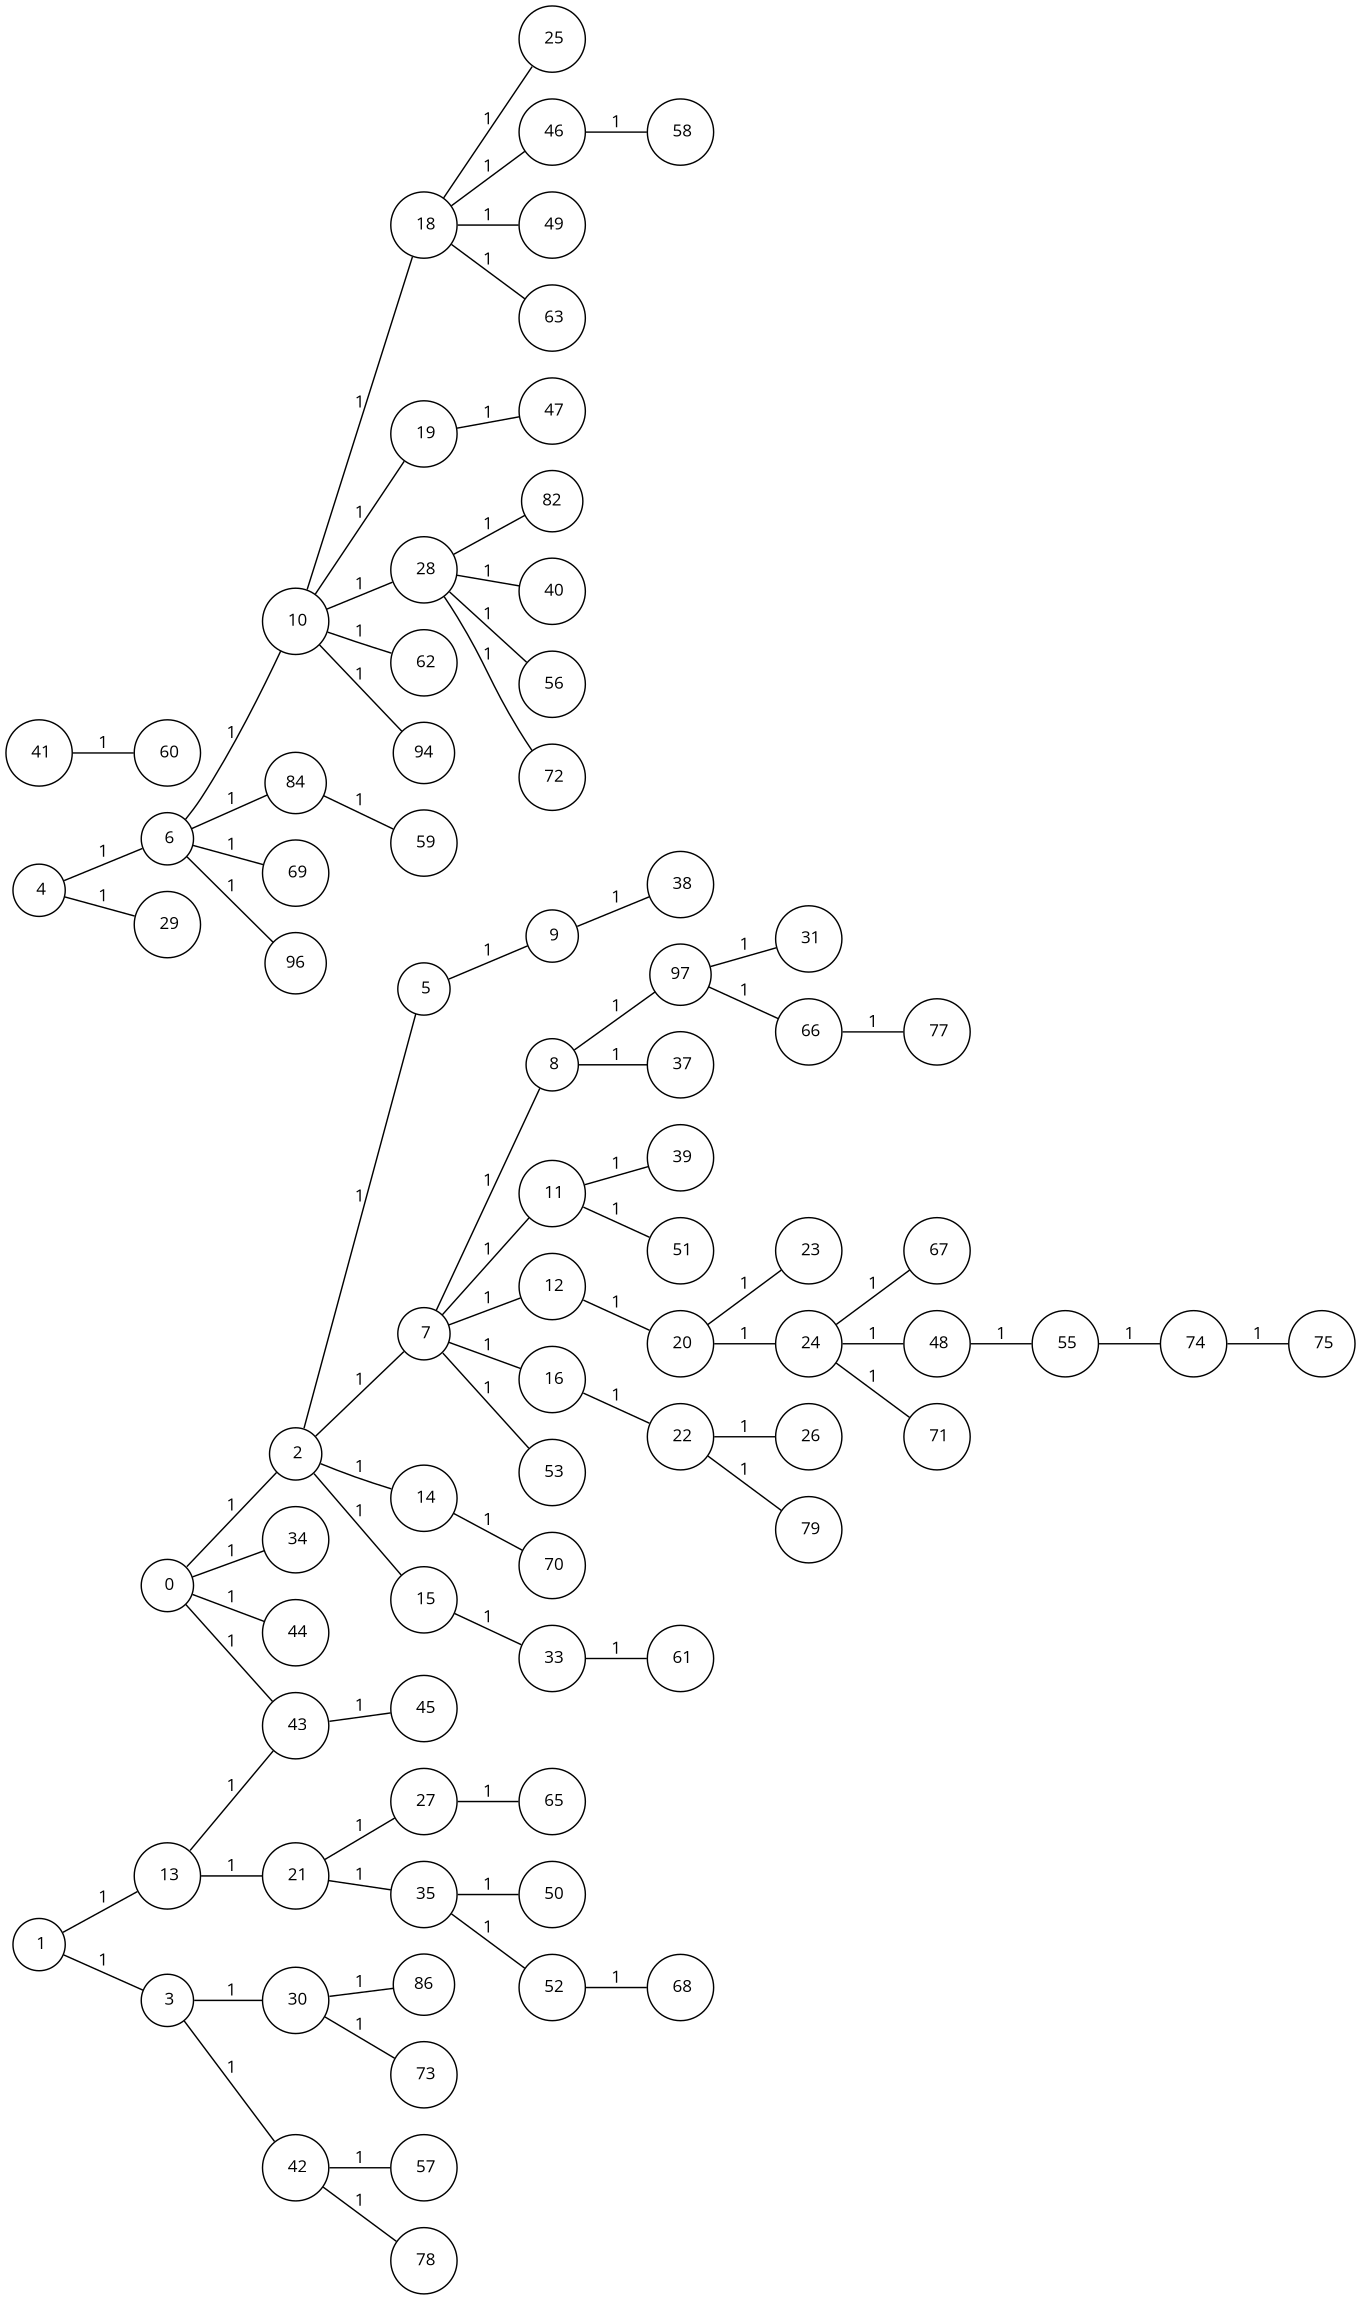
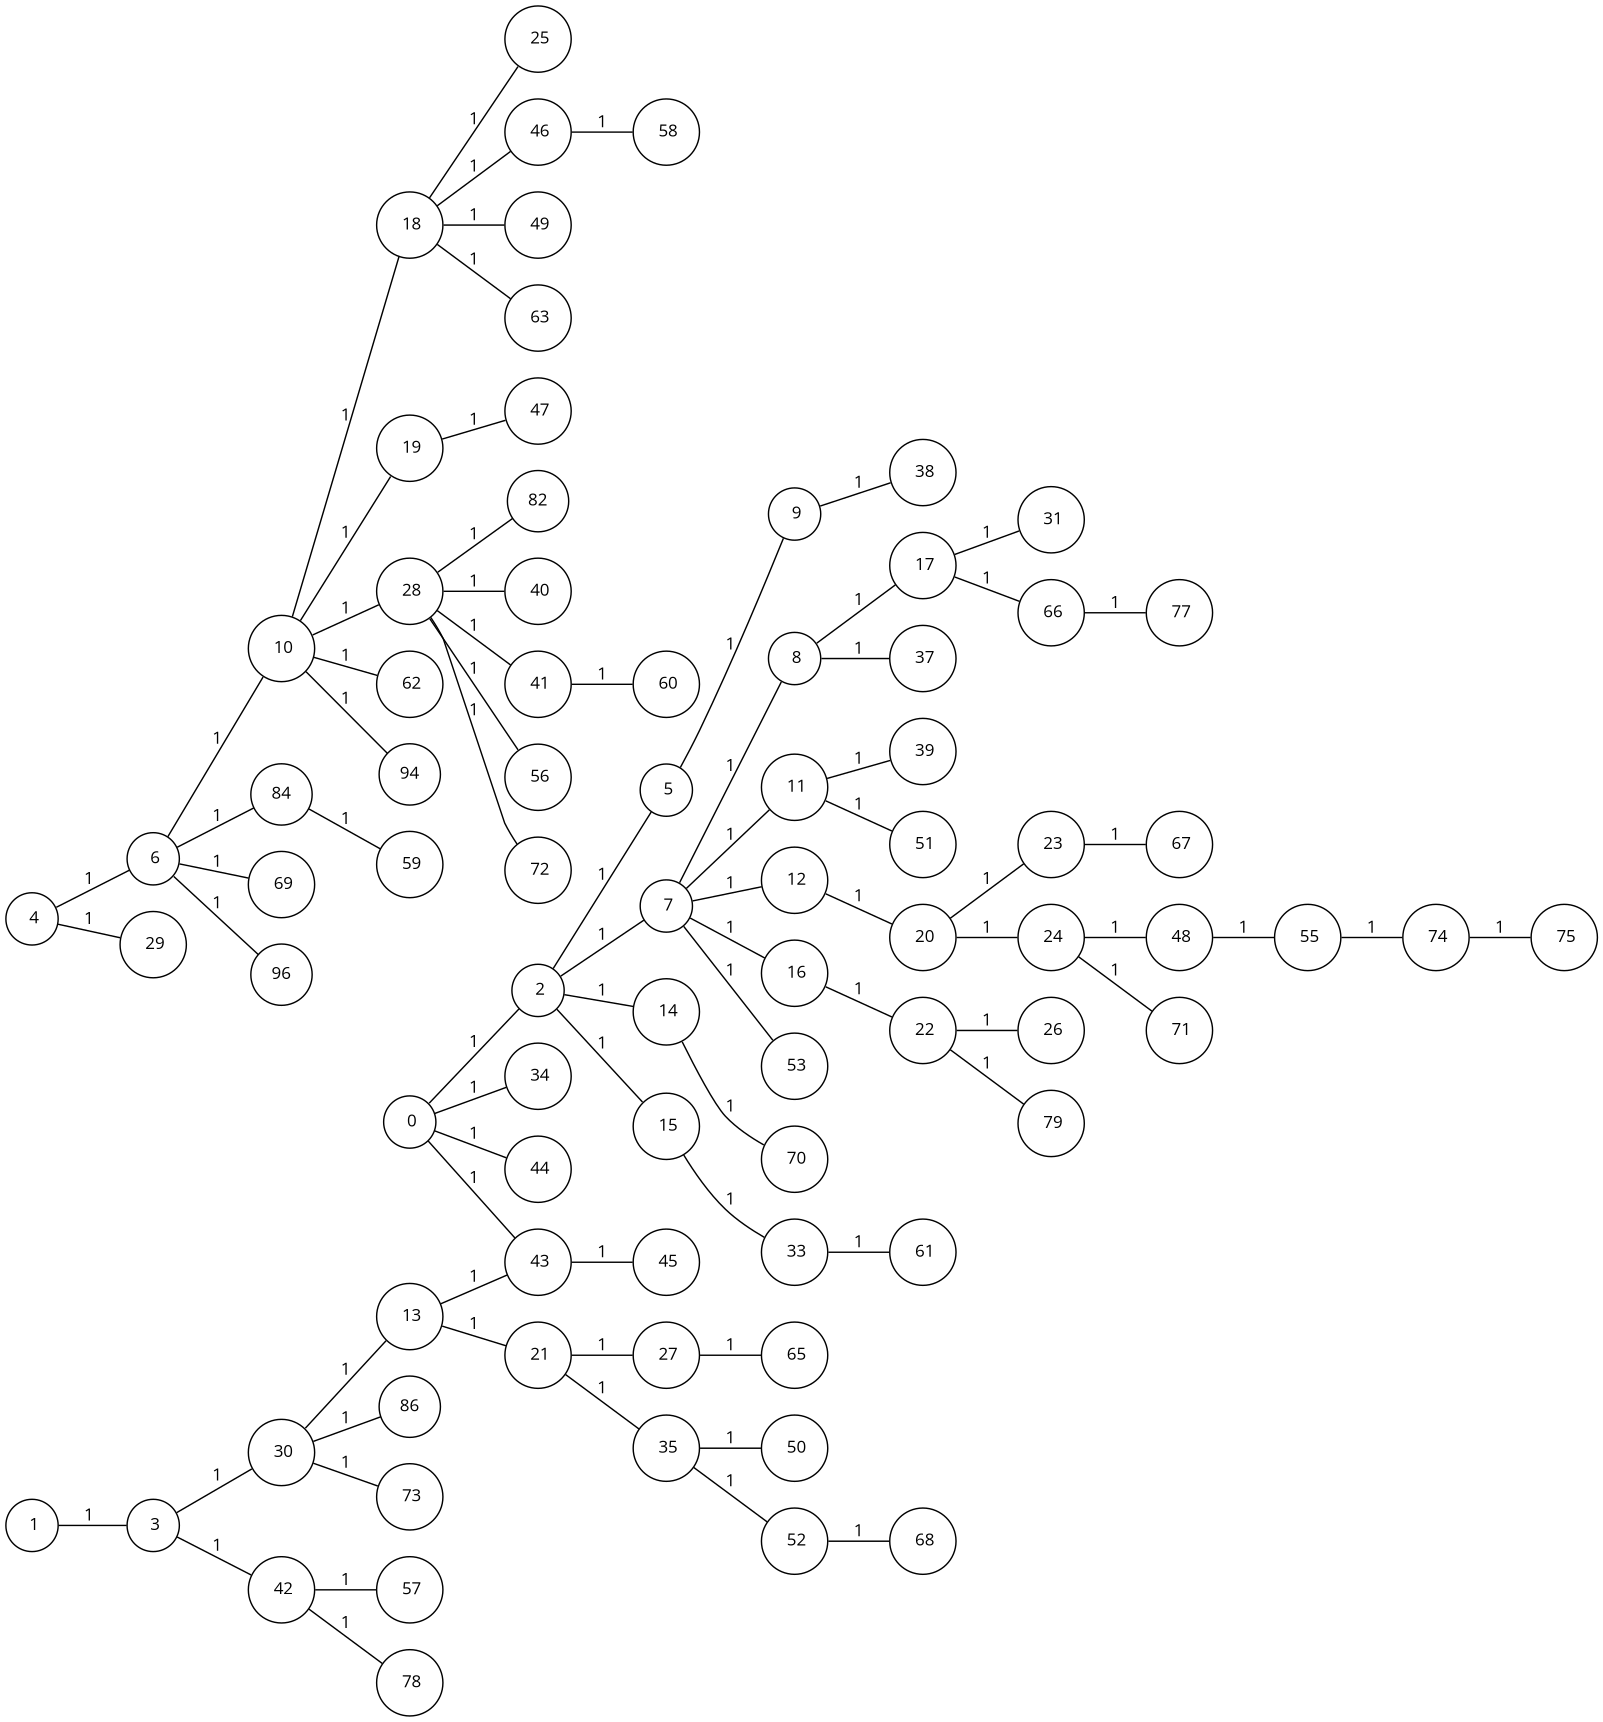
edge "28" -- "41": added, label "1"
node "97": label "97" -> "17"
edge "67" -- "24": now "67" -- "23"
edge "13" -- "1": now "13" -- "30"
